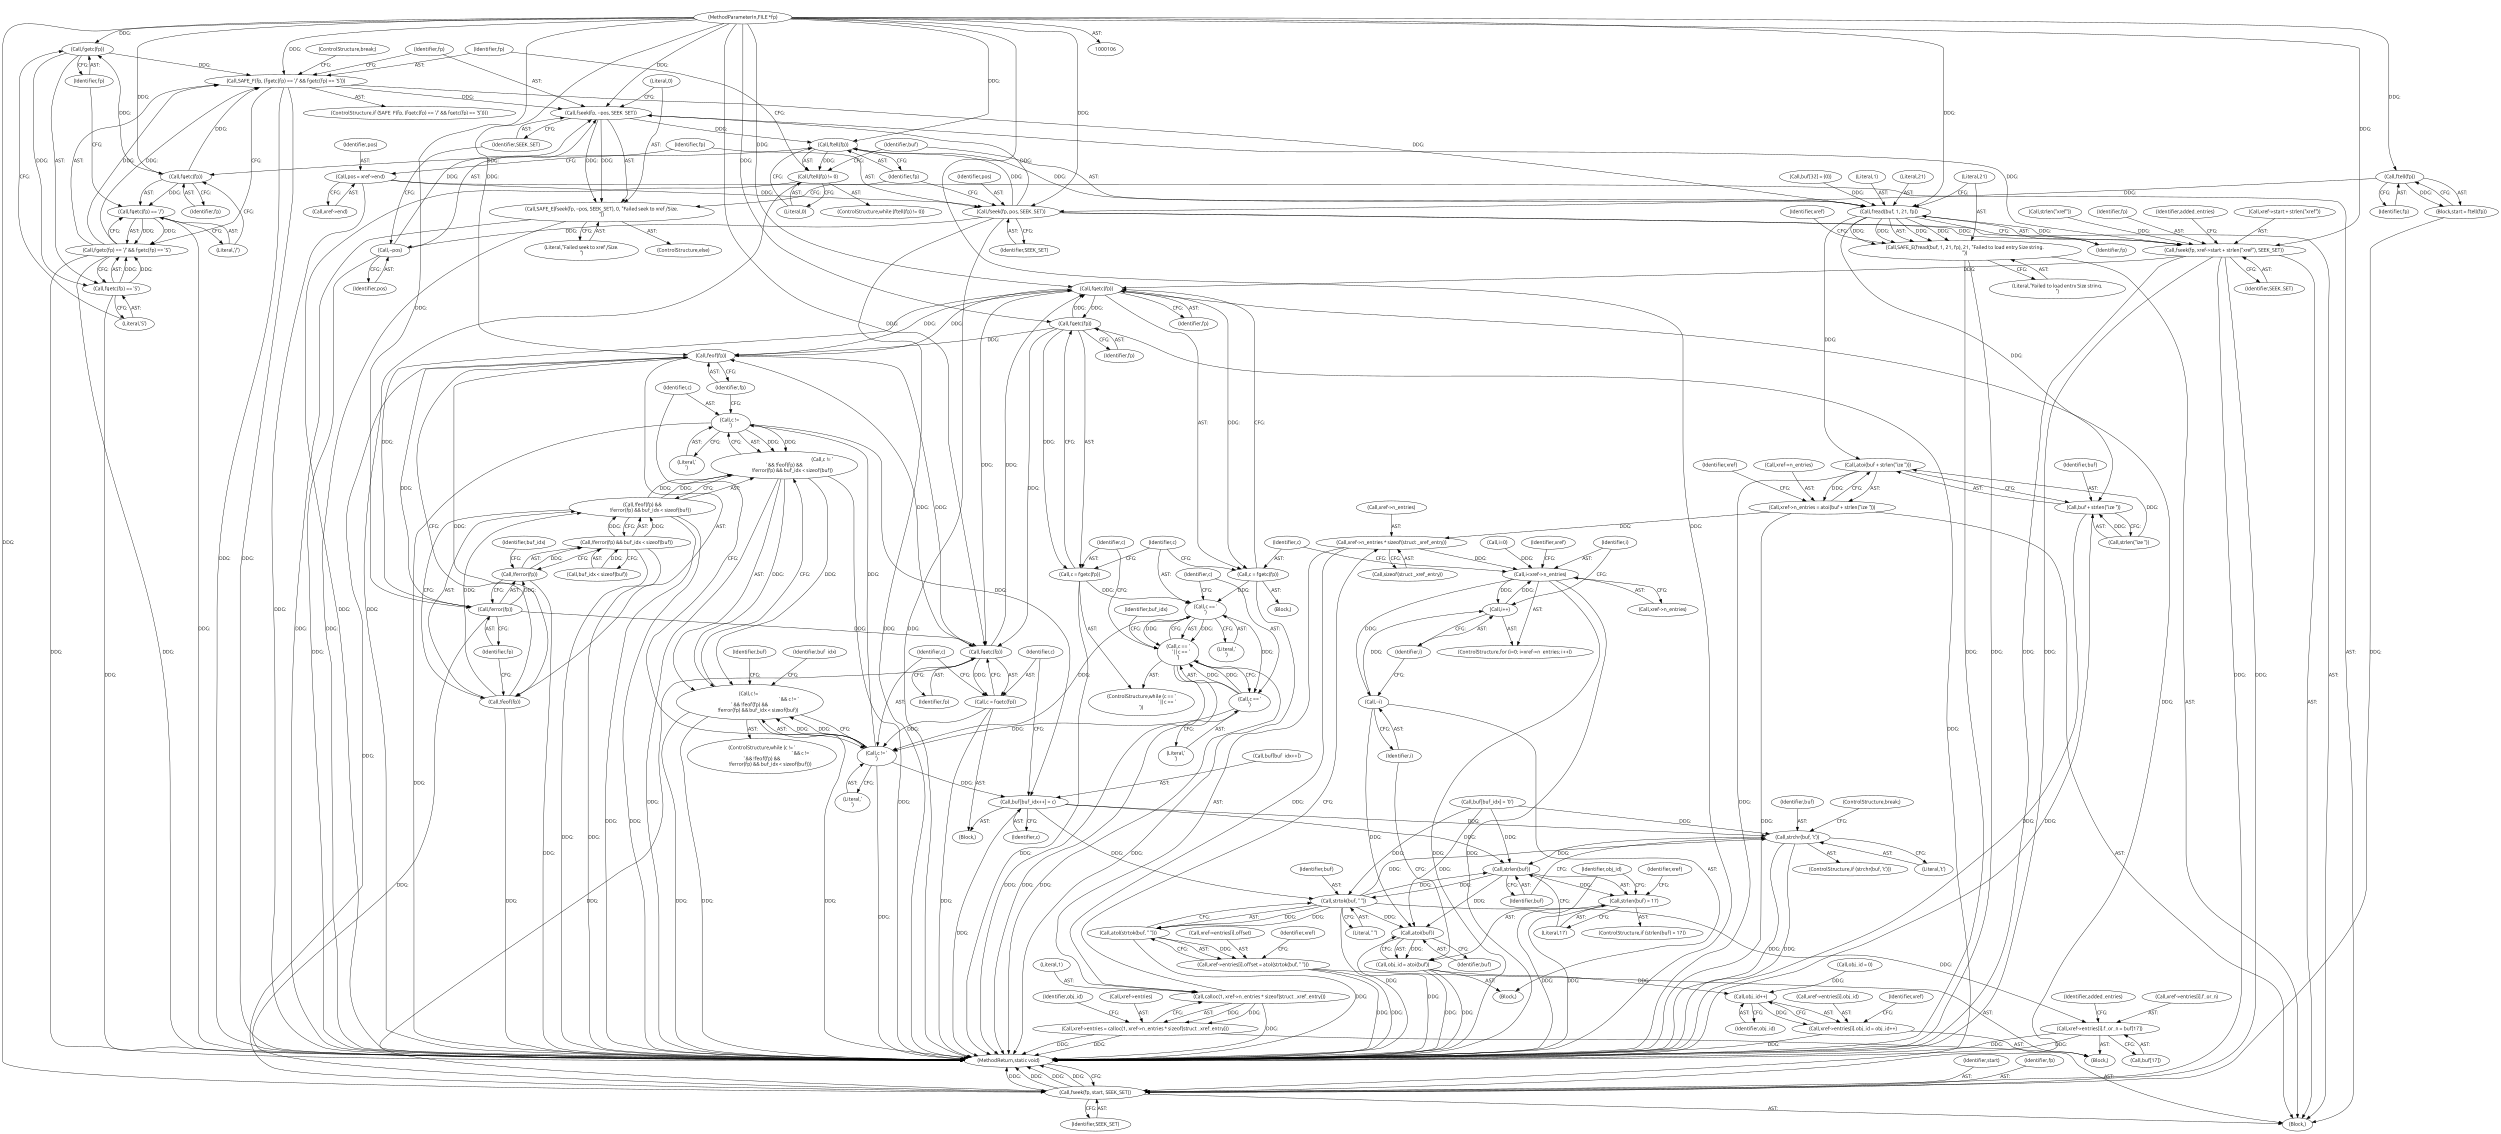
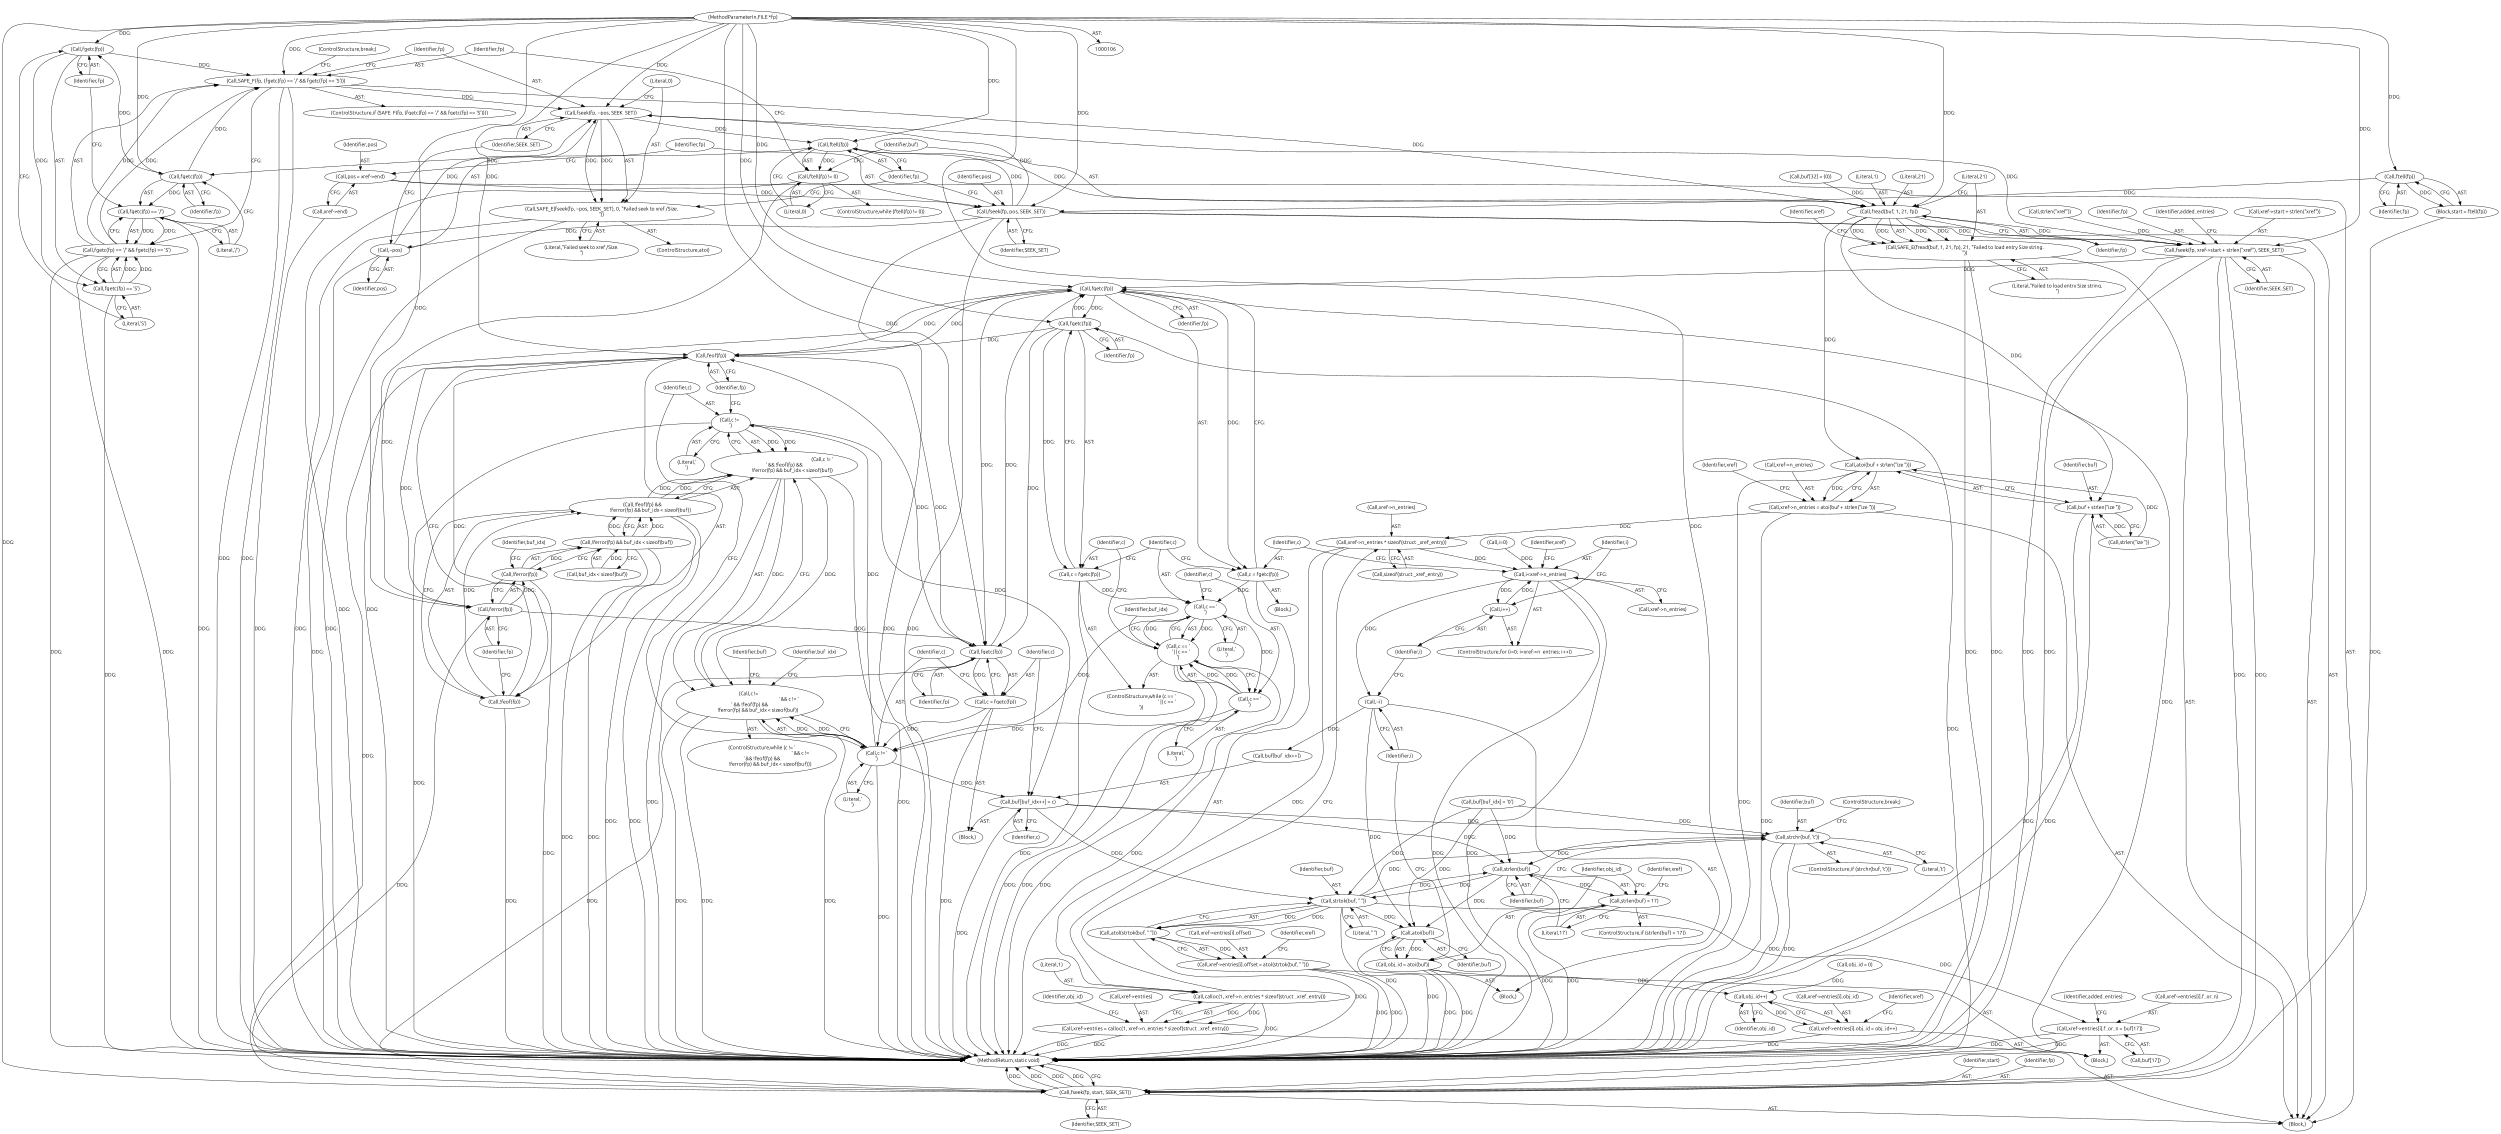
node "(ControlStructure,else)": label "(ControlStructure,else)" -> "(ControlStructure,atoi)"
edge "(Call,--i)" -> "(Call,i++)": now "(Call,--i)" -> "(Call,buf[buf_idx++])"
edge "(Call,pos = xref->end)" -> "(MethodReturn,static void)": now "(Call,xref->end)" -> "(MethodReturn,static void)"
